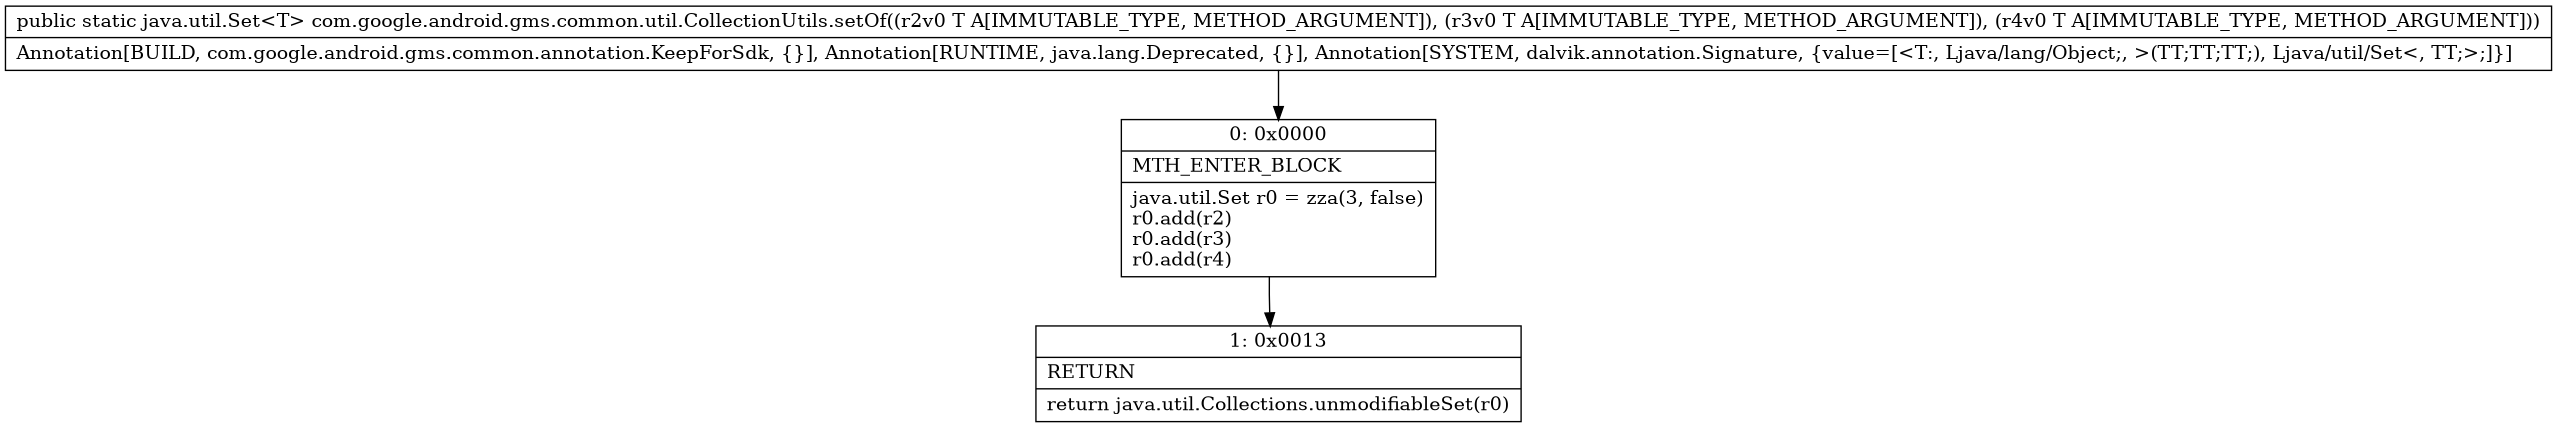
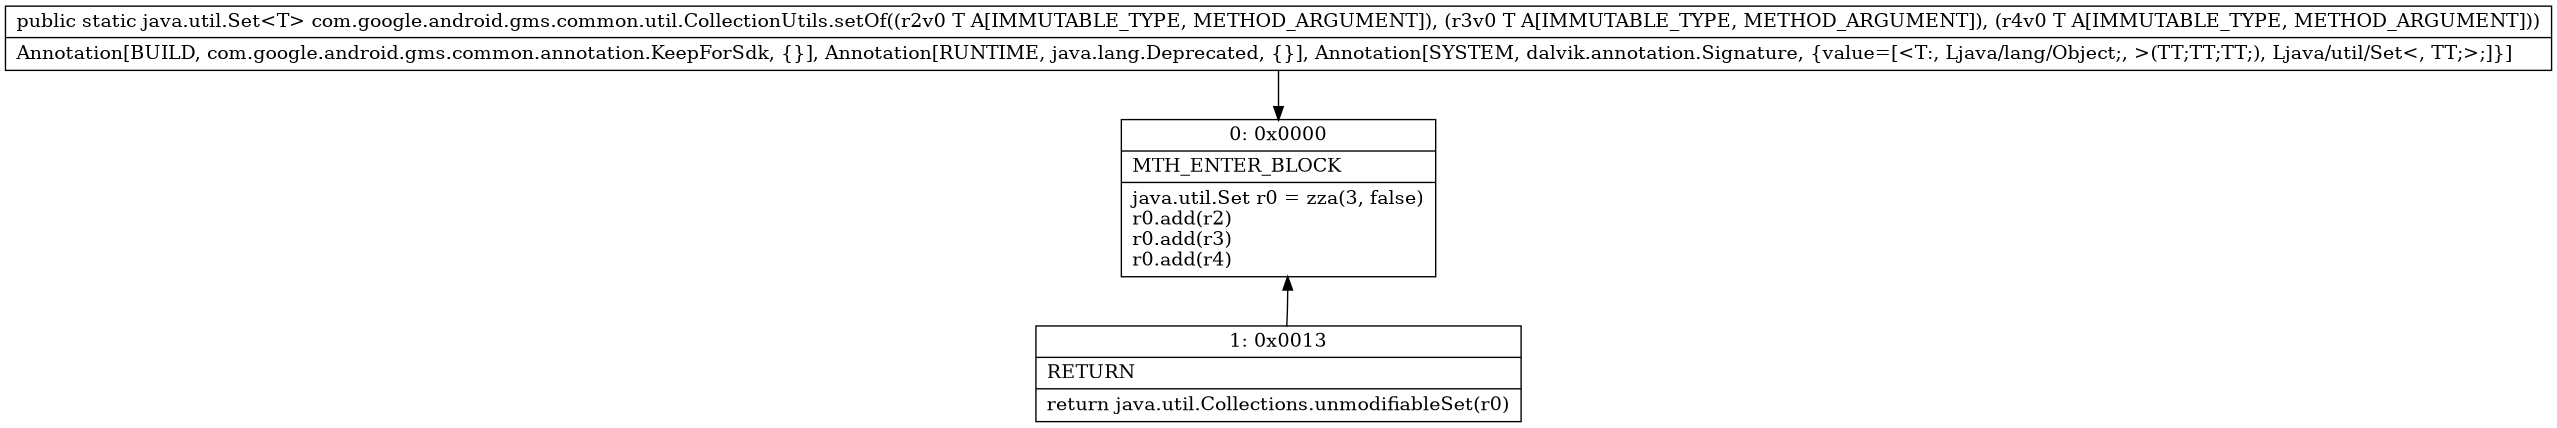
edge "0: 0x0000" -> "1: 0x0013": reversed
